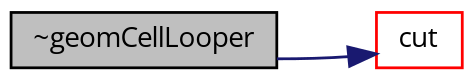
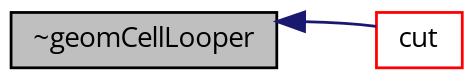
edge "~geomCellLooper" -> "cut": reversed
